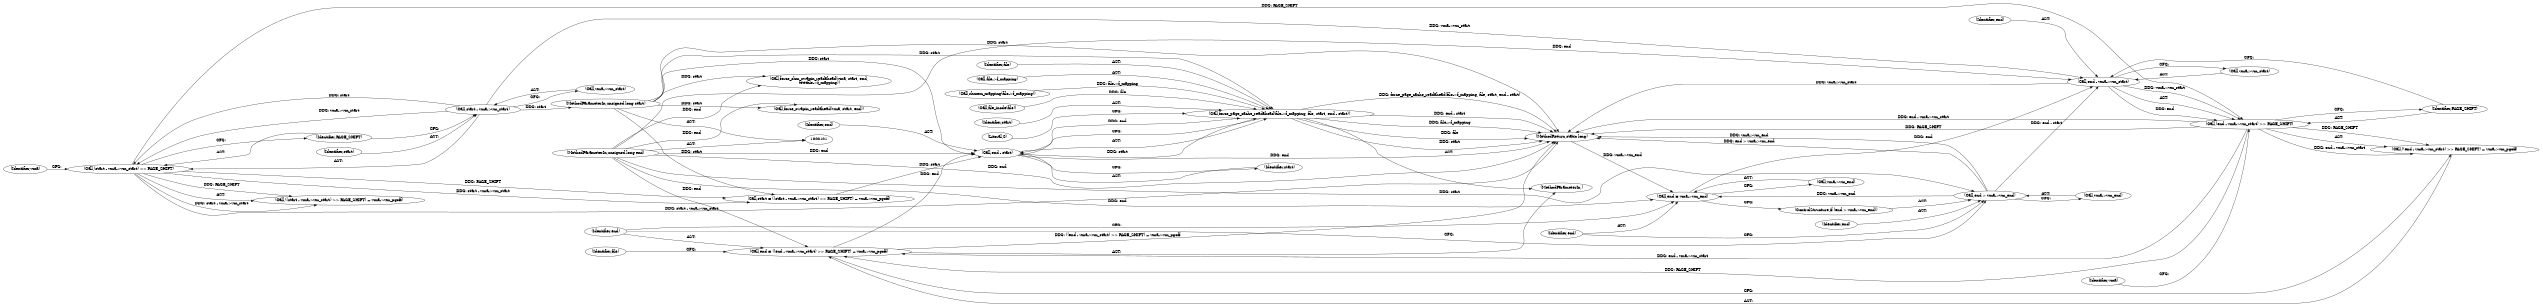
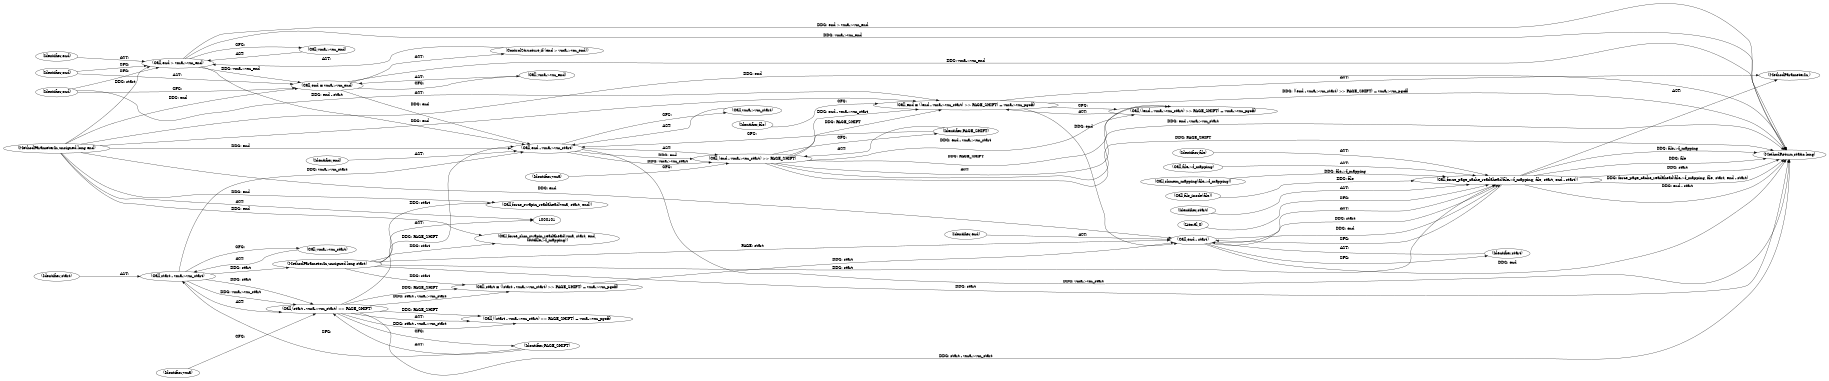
edge "(Call,(start - vma->vm_start) >> PAGE_SHIFT)" -> "(Call,(end - vma->vm_start) >> PAGE_SHIFT)": now "(Call,(start - vma->vm_start) >> PAGE_SHIFT)" -> "(Call,end - vma->vm_start)"
edge "(MethodParameterIn,unsigned long start)" -> "(Call,end - start)": label "DDG: start" -> "PAGE: start"
edge "(MethodReturn,static long)" -> "(Call,end = vma->vm_end)": reversed
edge "(Call,end = vma->vm_end)" -> "(ControlStructure,if (end > vma->vm_end))": label "CFG: " -> "AST: "
